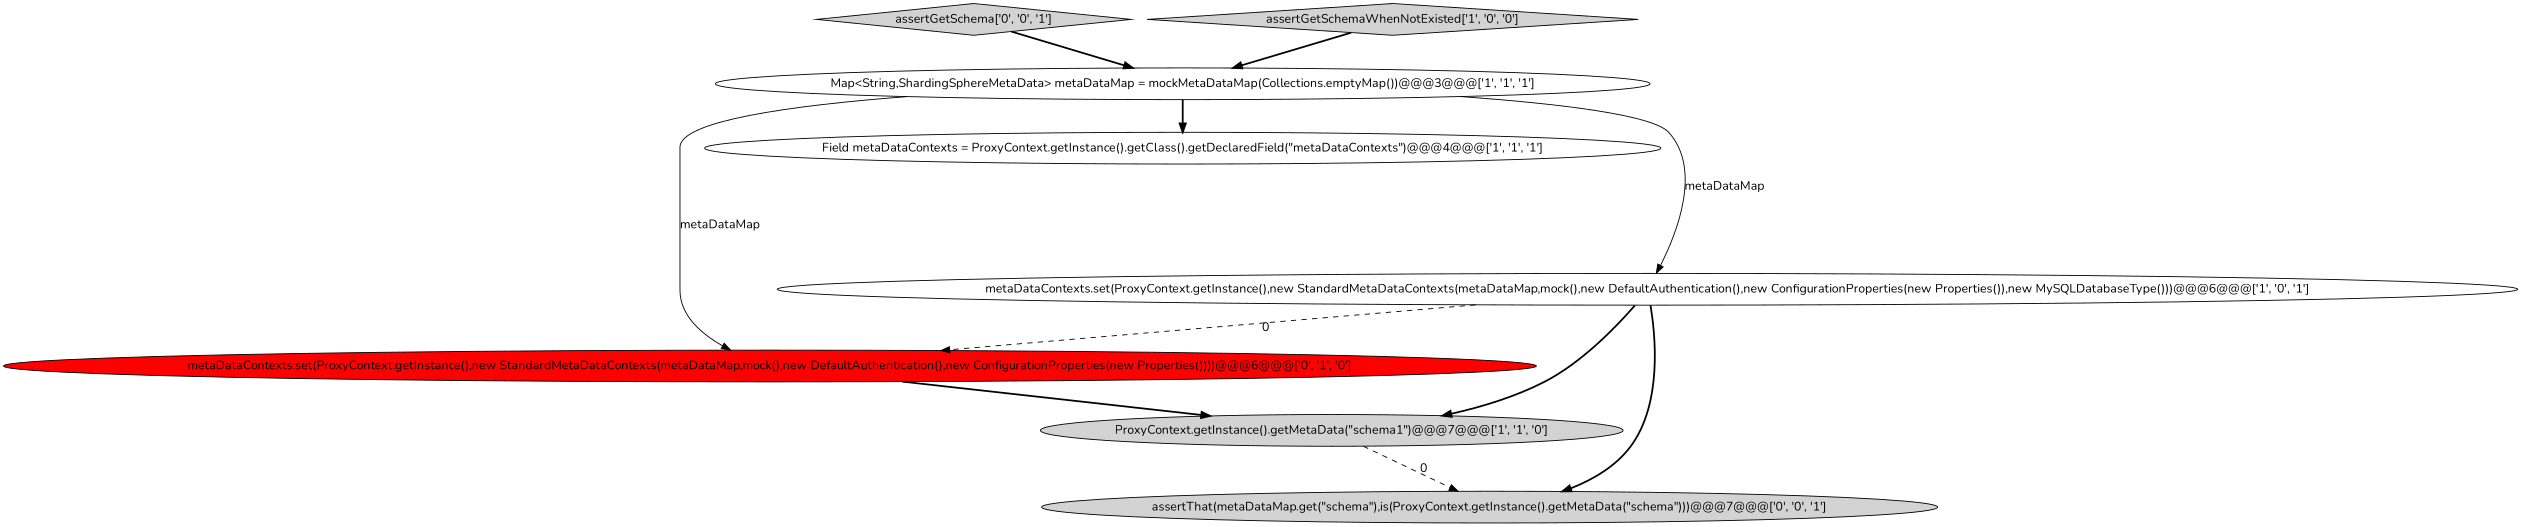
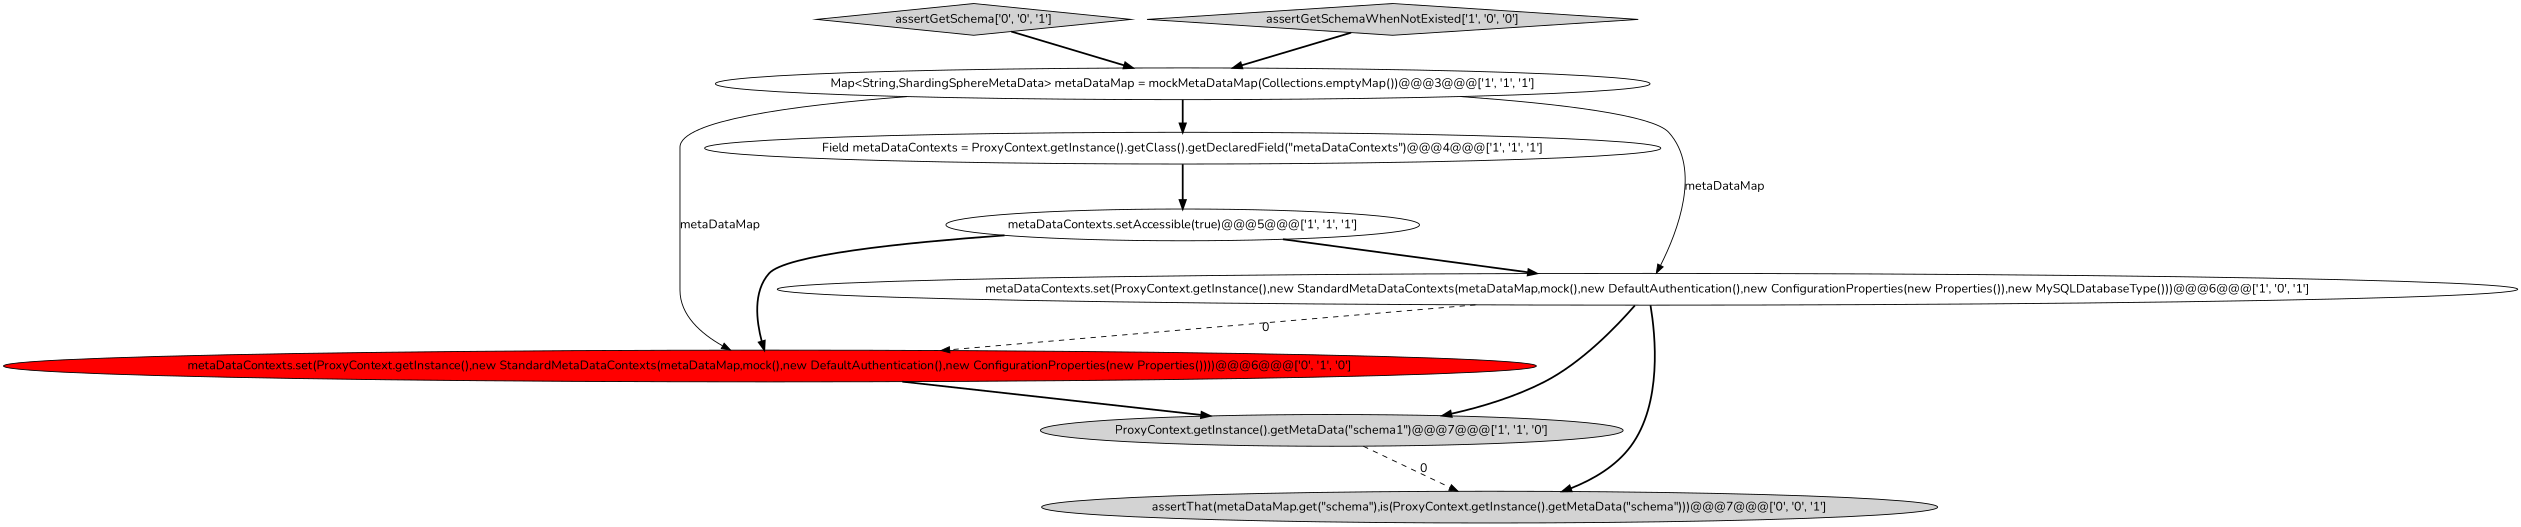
node "metaDataContexts.setAccessible(true)@@@5@@@['1', '1', '1']": added
